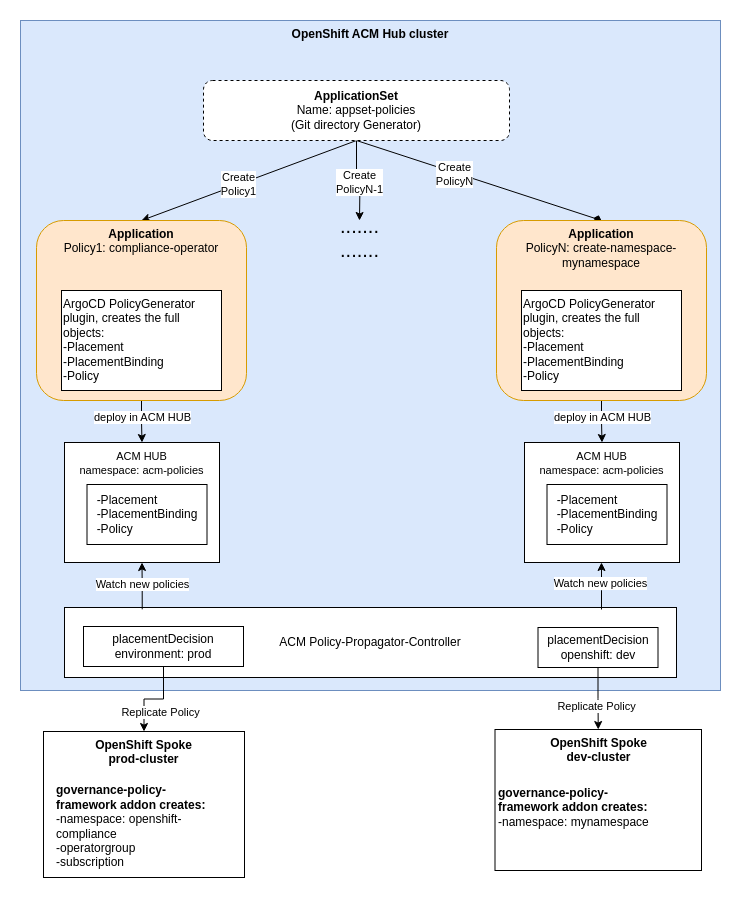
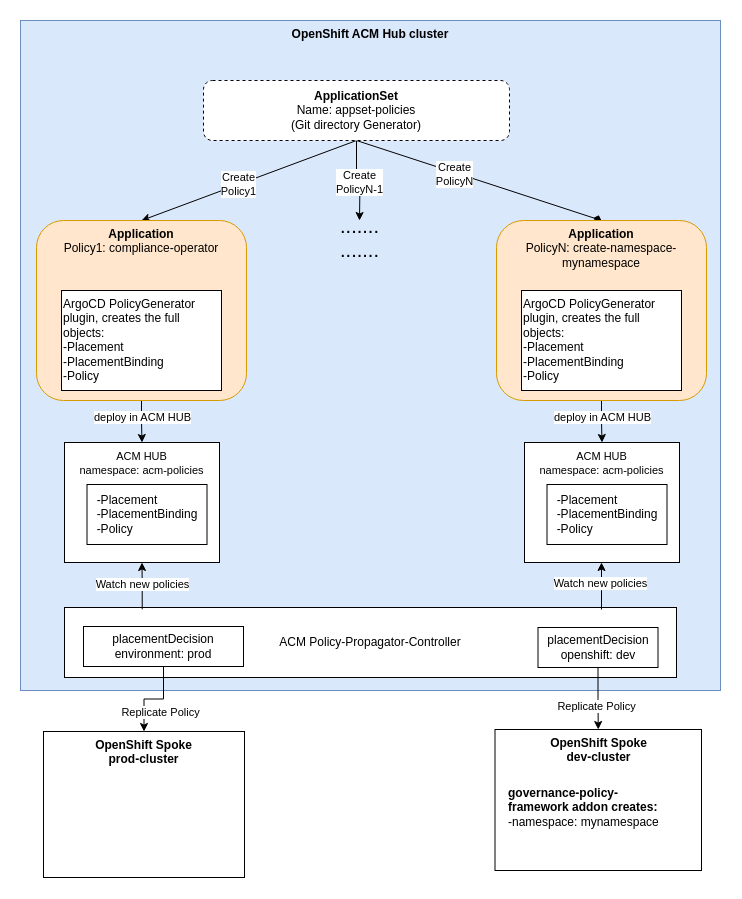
node "governance-policy-framework addon creates: -namespace: mynamespace": moved (582, 808) -> (592, 808)
node "governance-policy-framework addon creates: -namespace: openshift-compliance -operatorgroup -subscription": removed
